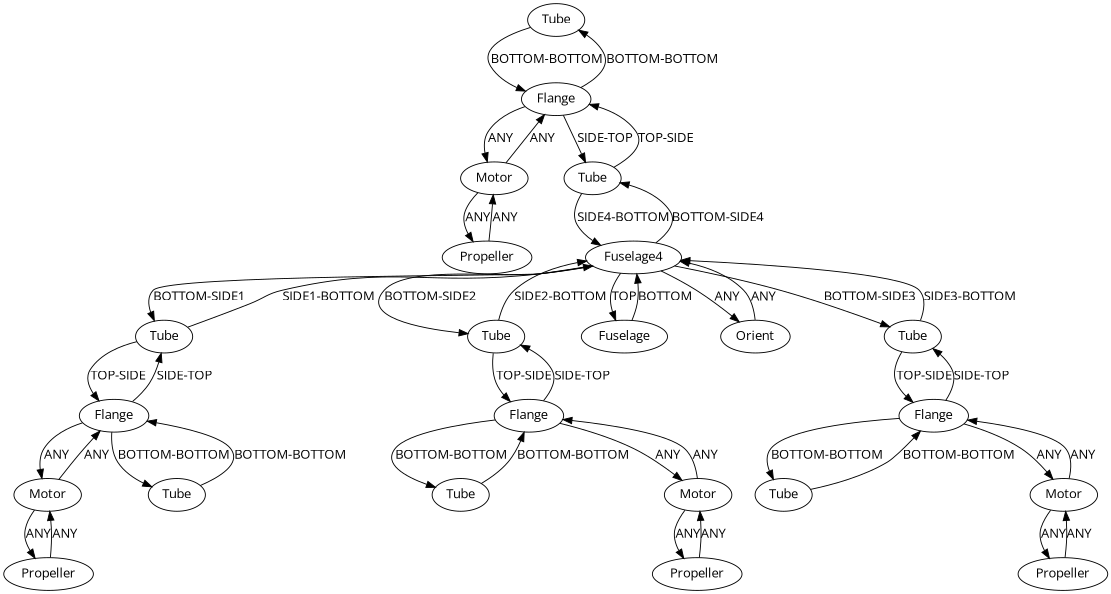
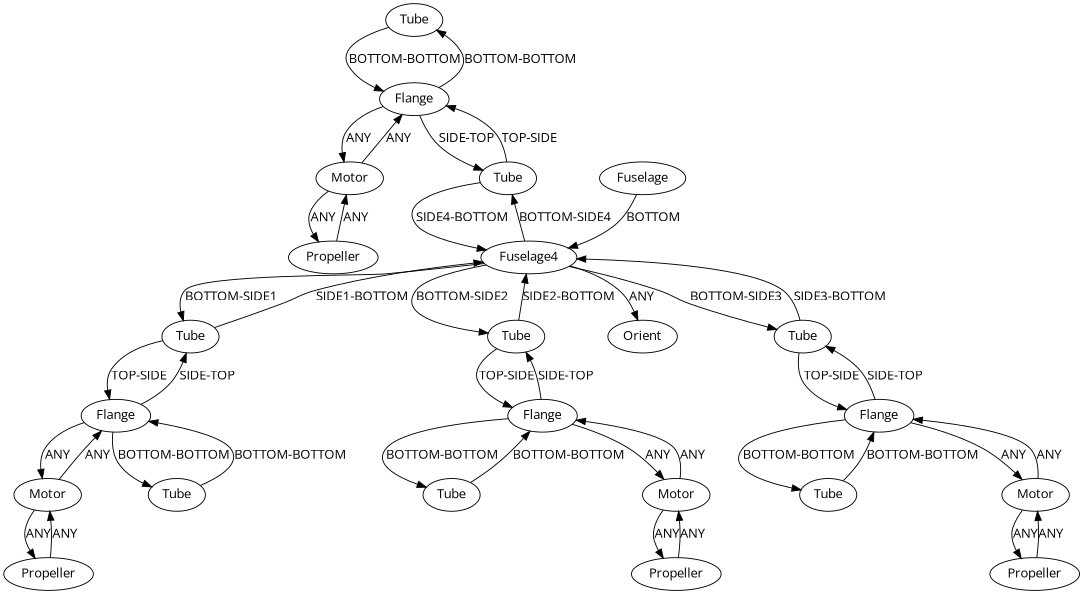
edge "Orient" -> "Fuselage4": removed, label "ANY"
edge "Fuselage4" -> "Fuselage": removed, label "TOP"
